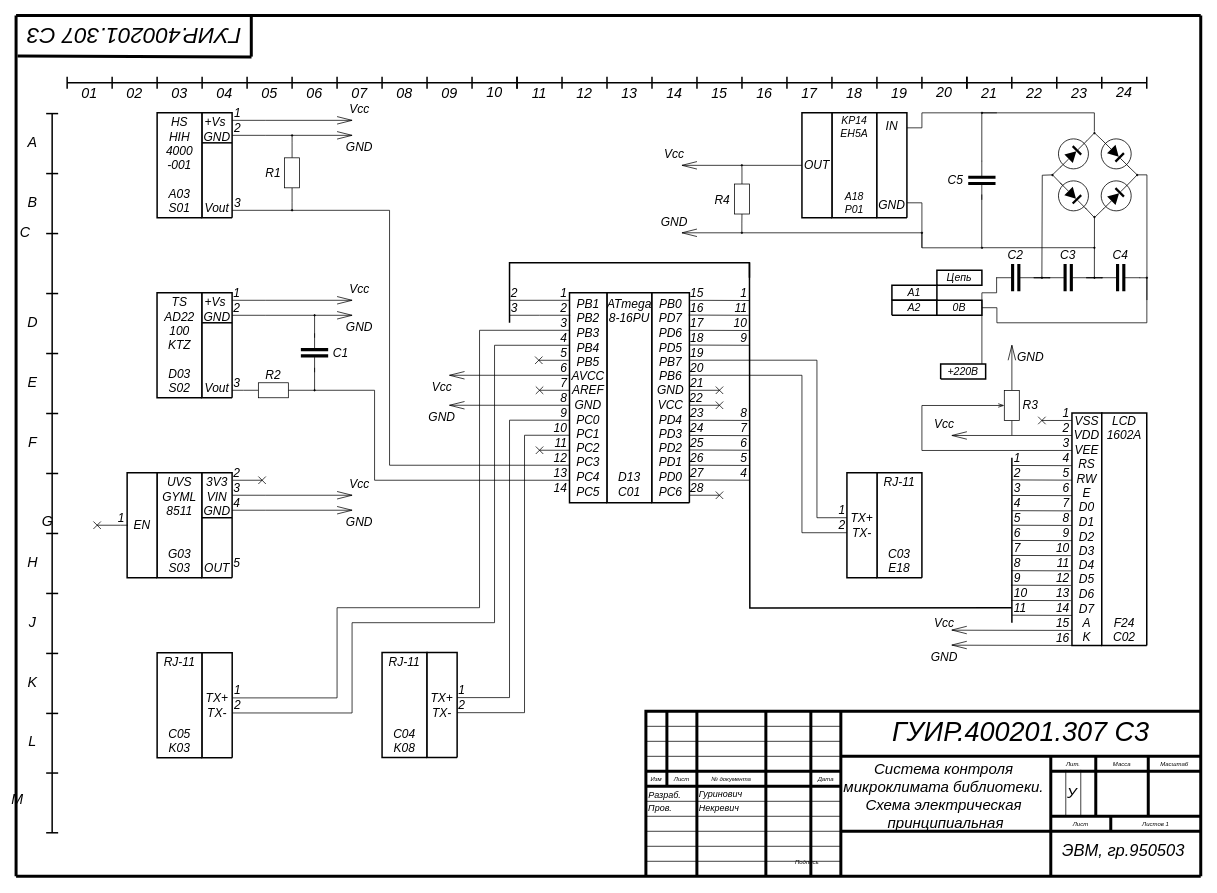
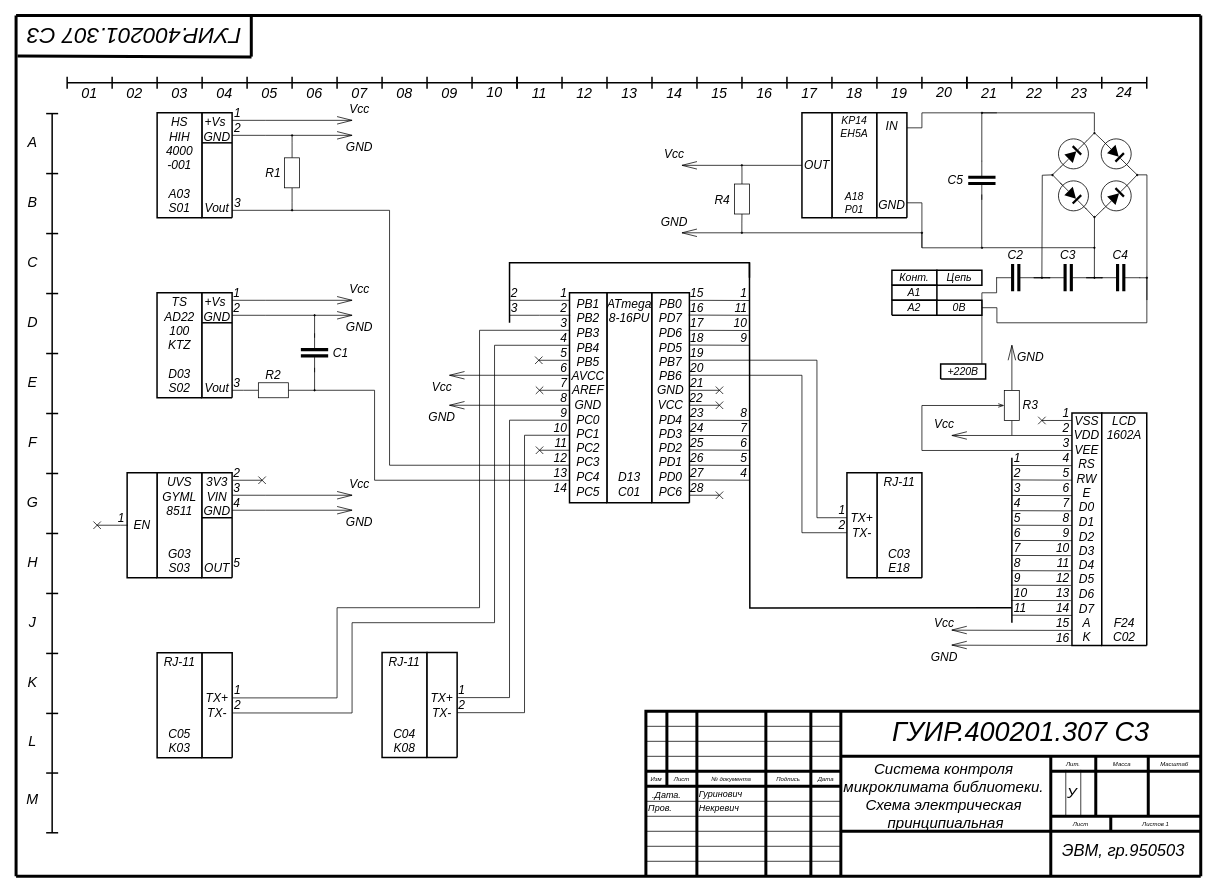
node "C": moved (25, 233) -> (33, 263)
node "Конт.": added
node "G": moved (48, 522) -> (33, 503)
node ".Разраб.": label ".Разраб." -> ".Дата."
node "M": moved (18, 800) -> (33, 800)
node "Подпись": moved (807, 862) -> (789, 779)
